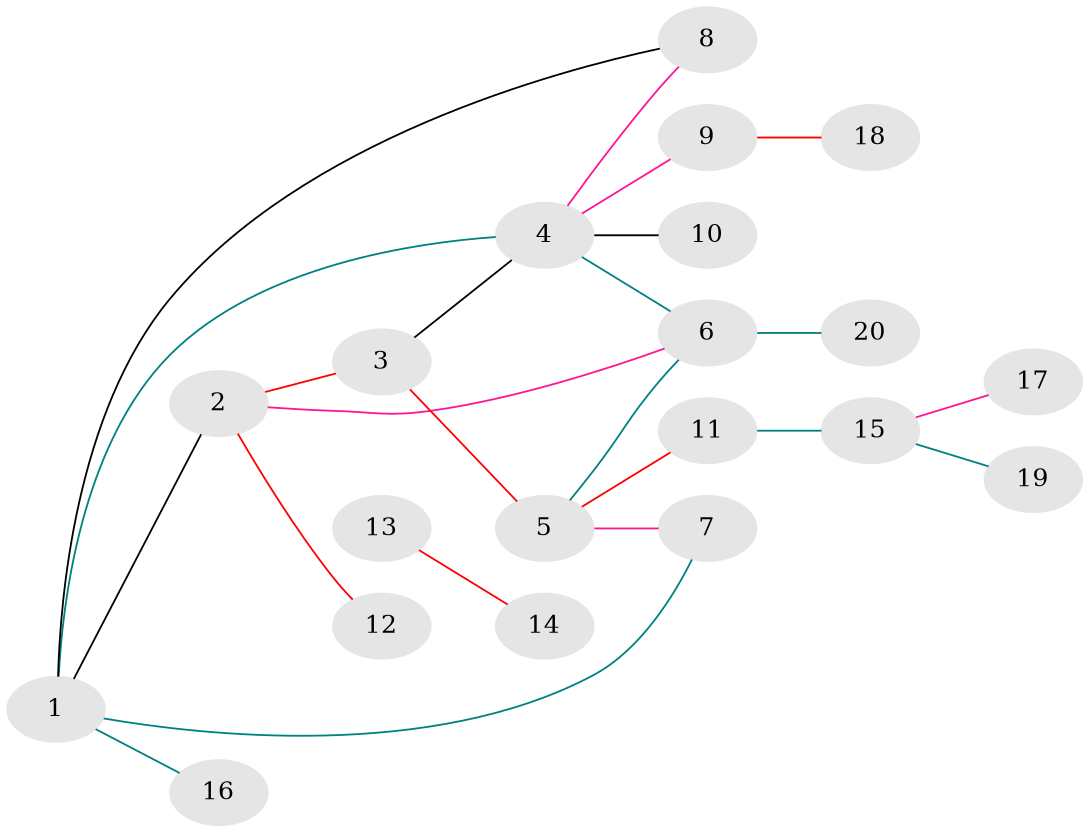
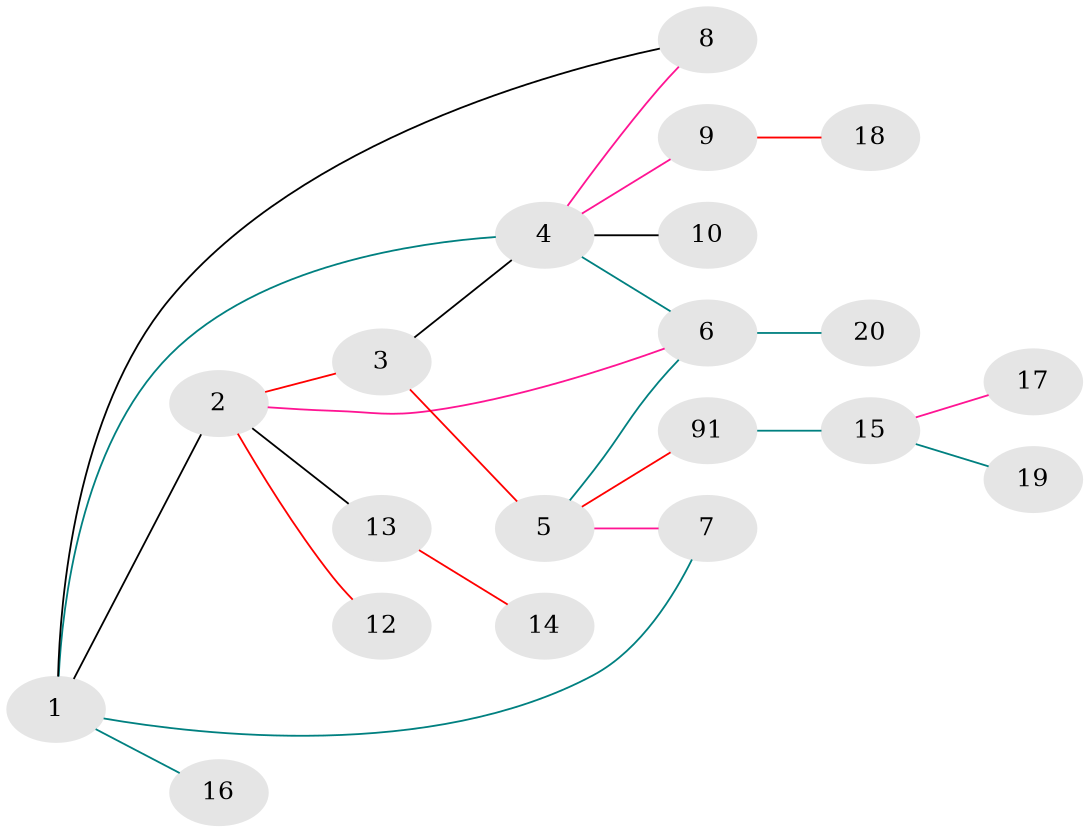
node "11": label "11" -> "91"
edge "2" -- "13": added
